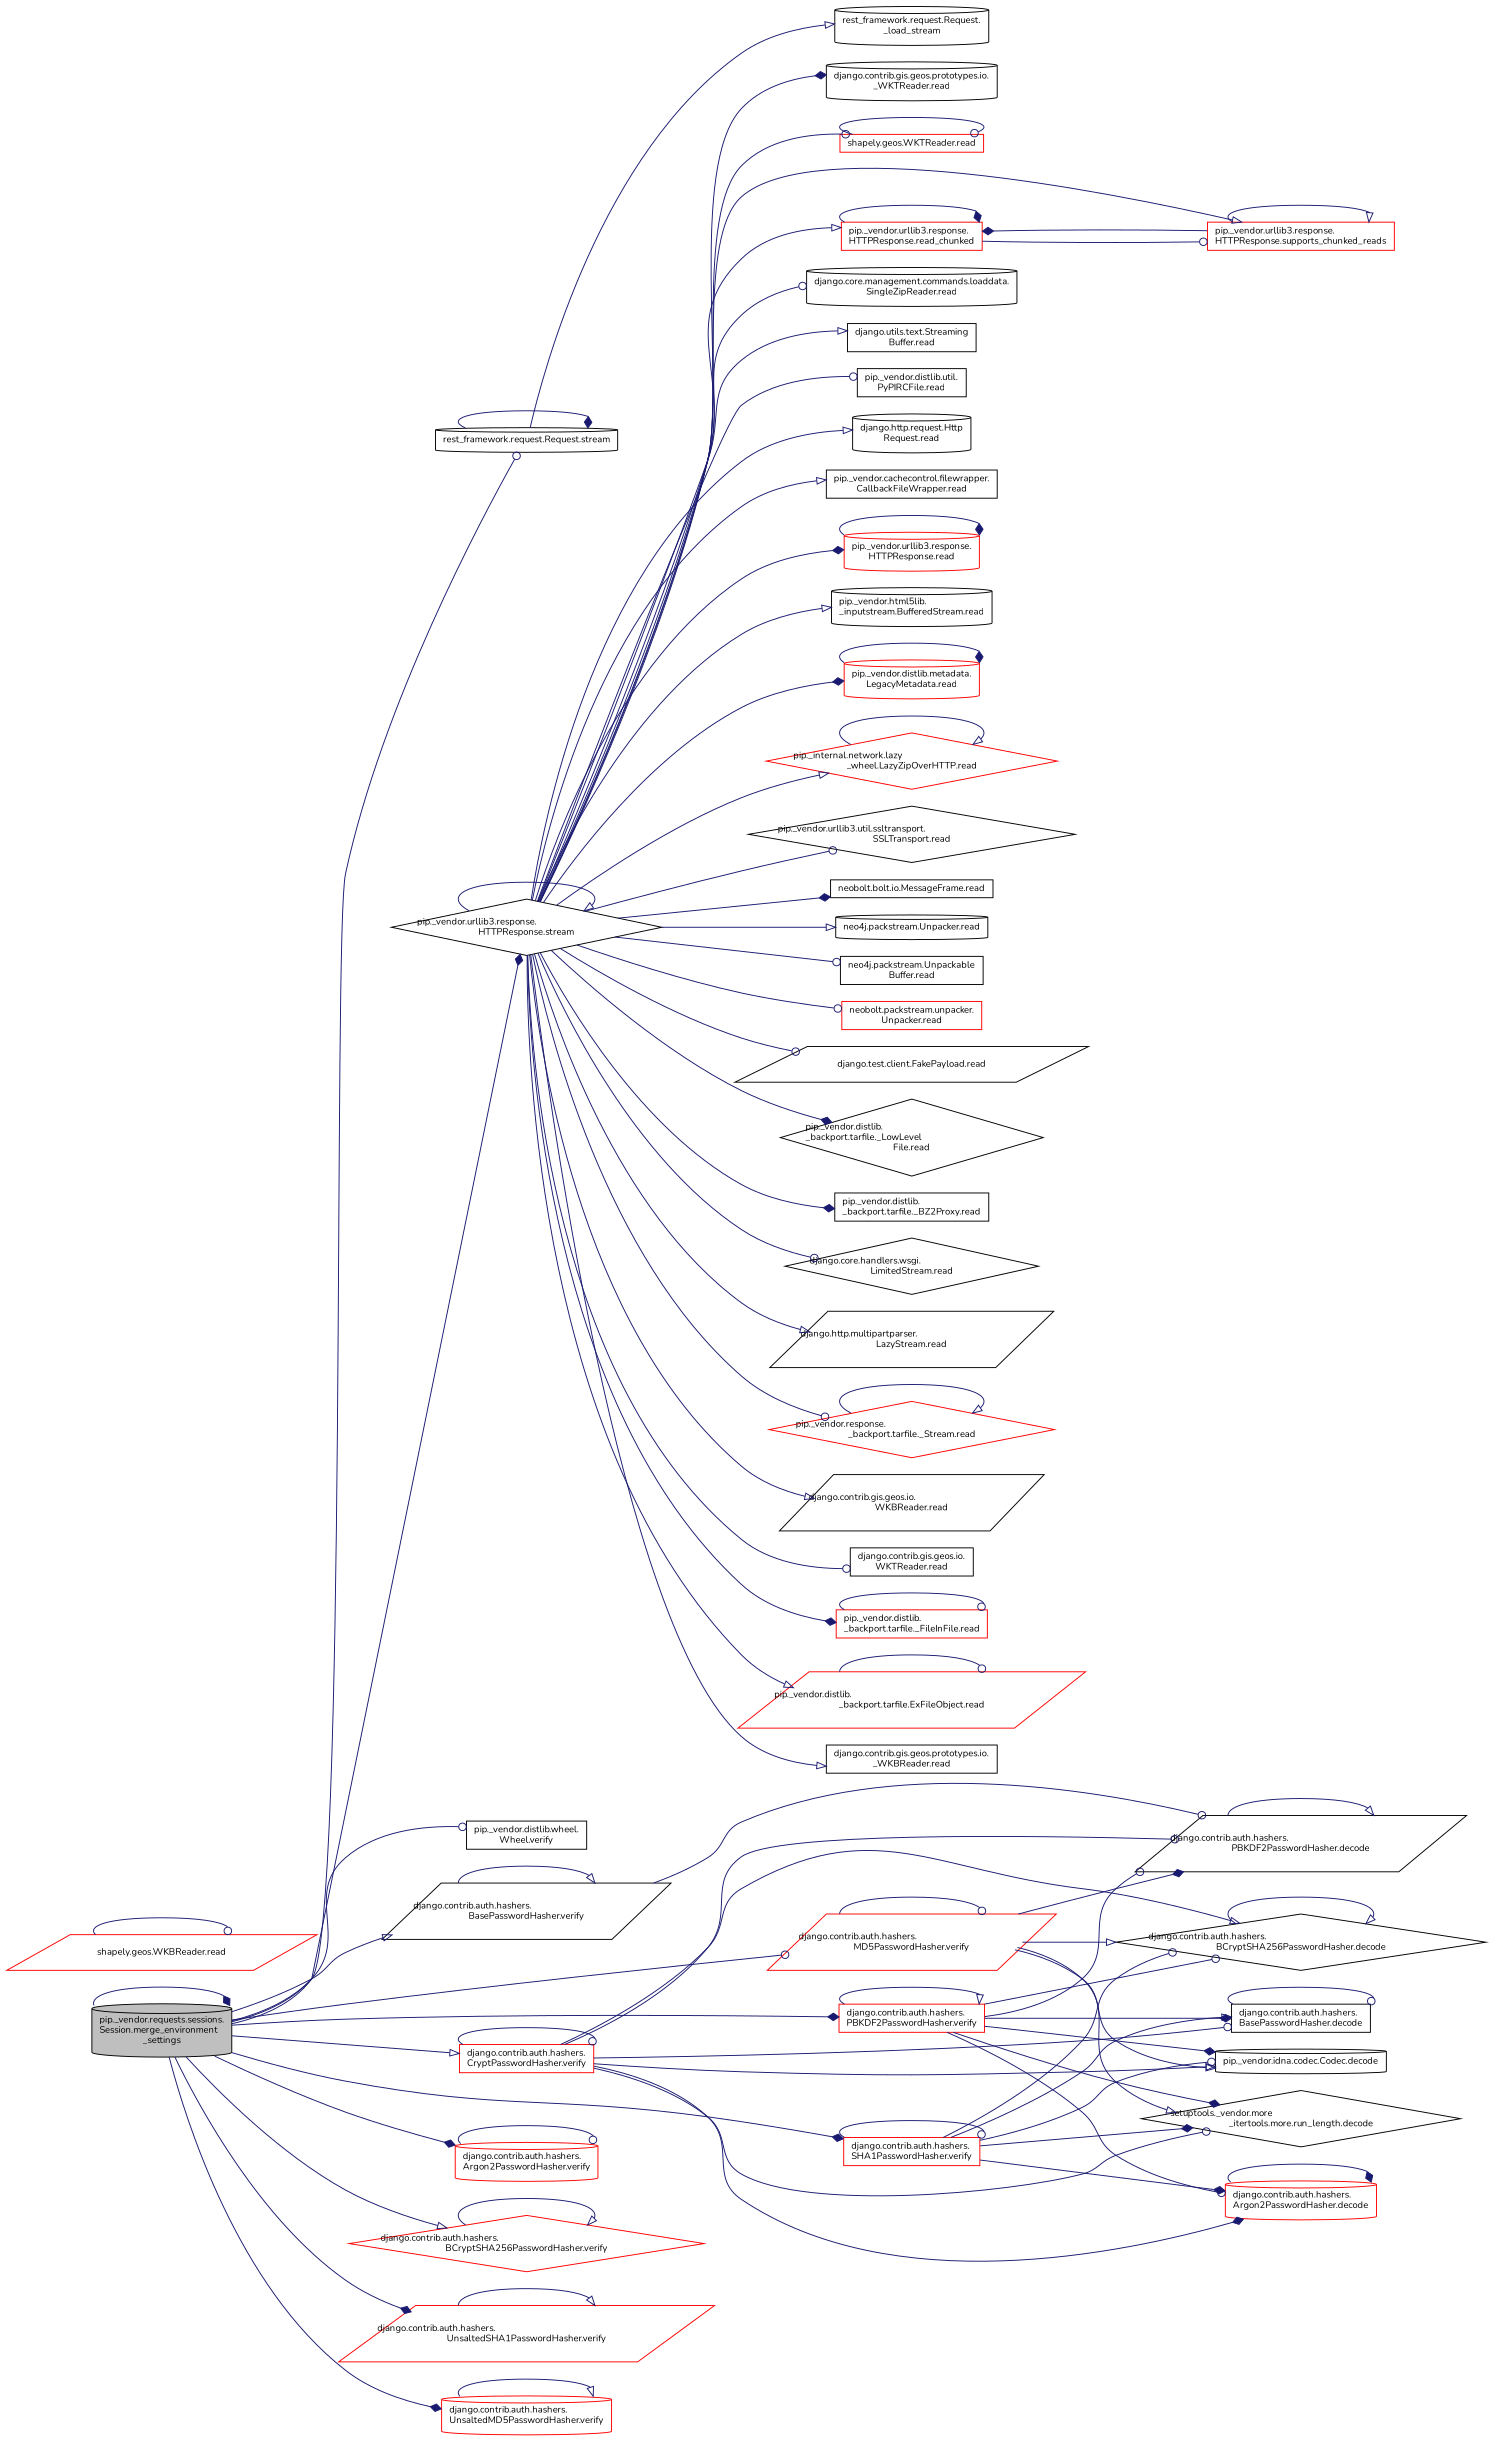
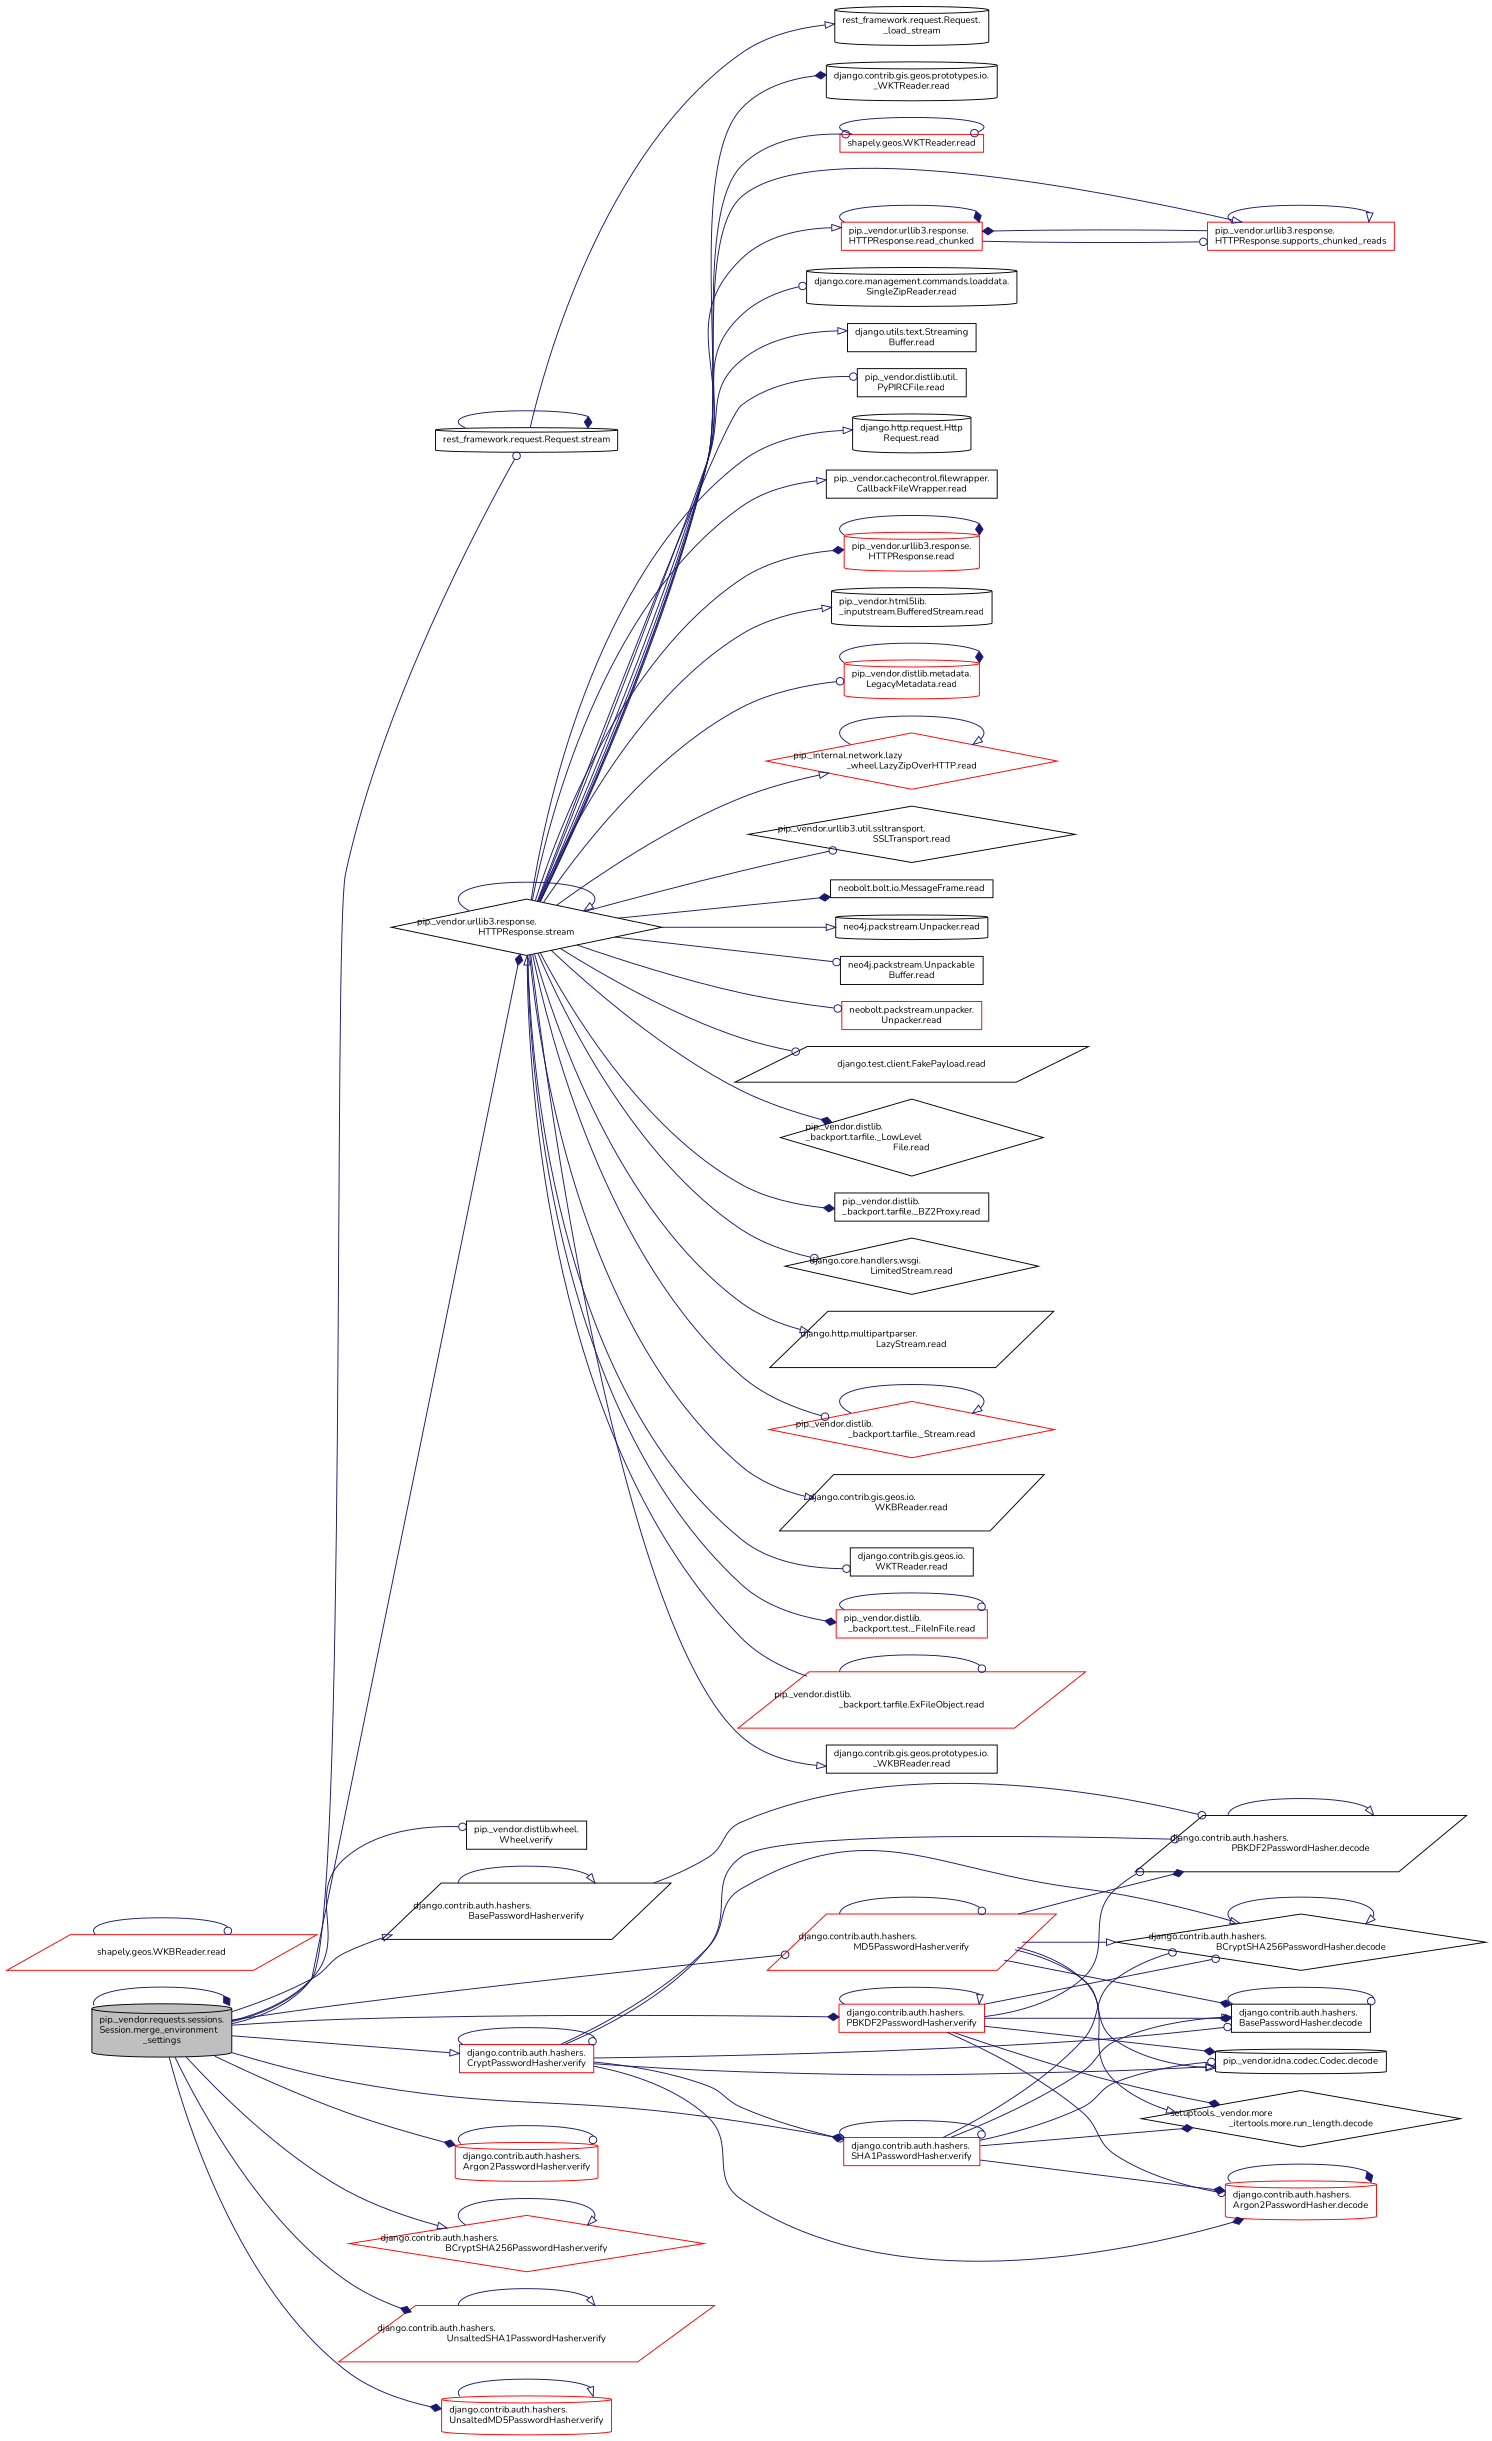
edge "pip._vendor.urllib3.response. HTTPResponse.stream" -> "pip._vendor.distlib.metadata. LegacyMetadata.read": arrowhead diamond -> odot
edge "pip._vendor.urllib3.response. HTTPResponse.stream" -> "pip._vendor.distlib. _backport.tarfile.ExFileObject.read": reversed
node "pip._vendor.response. _backport.tarfile._Stream.read": label "pip._vendor.response. _backport.tarfile._Stream.read" -> "pip._vendor.distlib. _backport.tarfile._Stream.read"
node "pip._vendor.distlib. _backport.tarfile._FileInFile.read": label "pip._vendor.distlib. _backport.tarfile._FileInFile.read" -> "pip._vendor.distlib. _backport.test._FileInFile.read"
edge "django.contrib.auth.hashers. MD5PasswordHasher.verify" -> "django.contrib.auth.hashers. BasePasswordHasher.decode": added
edge "django.contrib.auth.hashers. CryptPasswordHasher.verify" -> "setuptools._vendor.more _itertools.more.run_length.decode": now "django.contrib.auth.hashers. CryptPasswordHasher.verify" -> "django.contrib.auth.hashers. SHA1PasswordHasher.verify"
